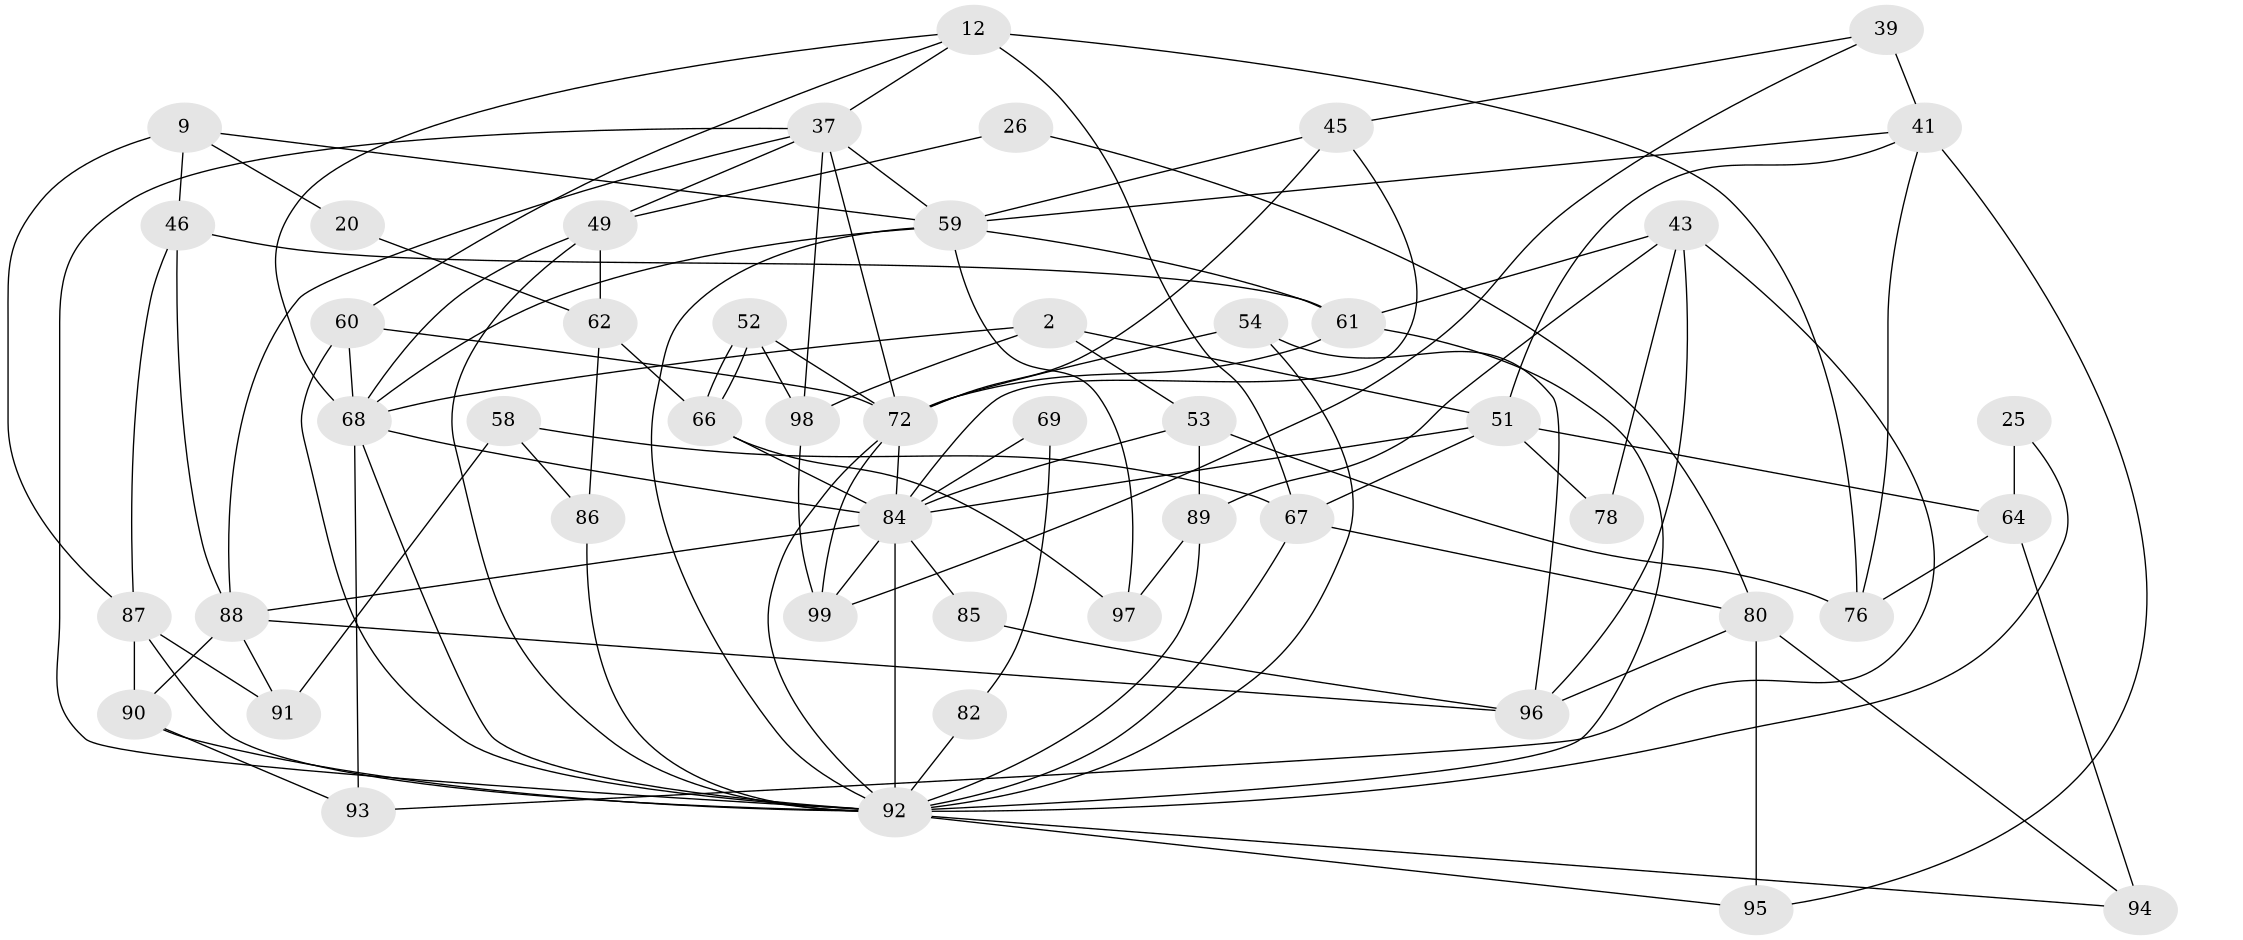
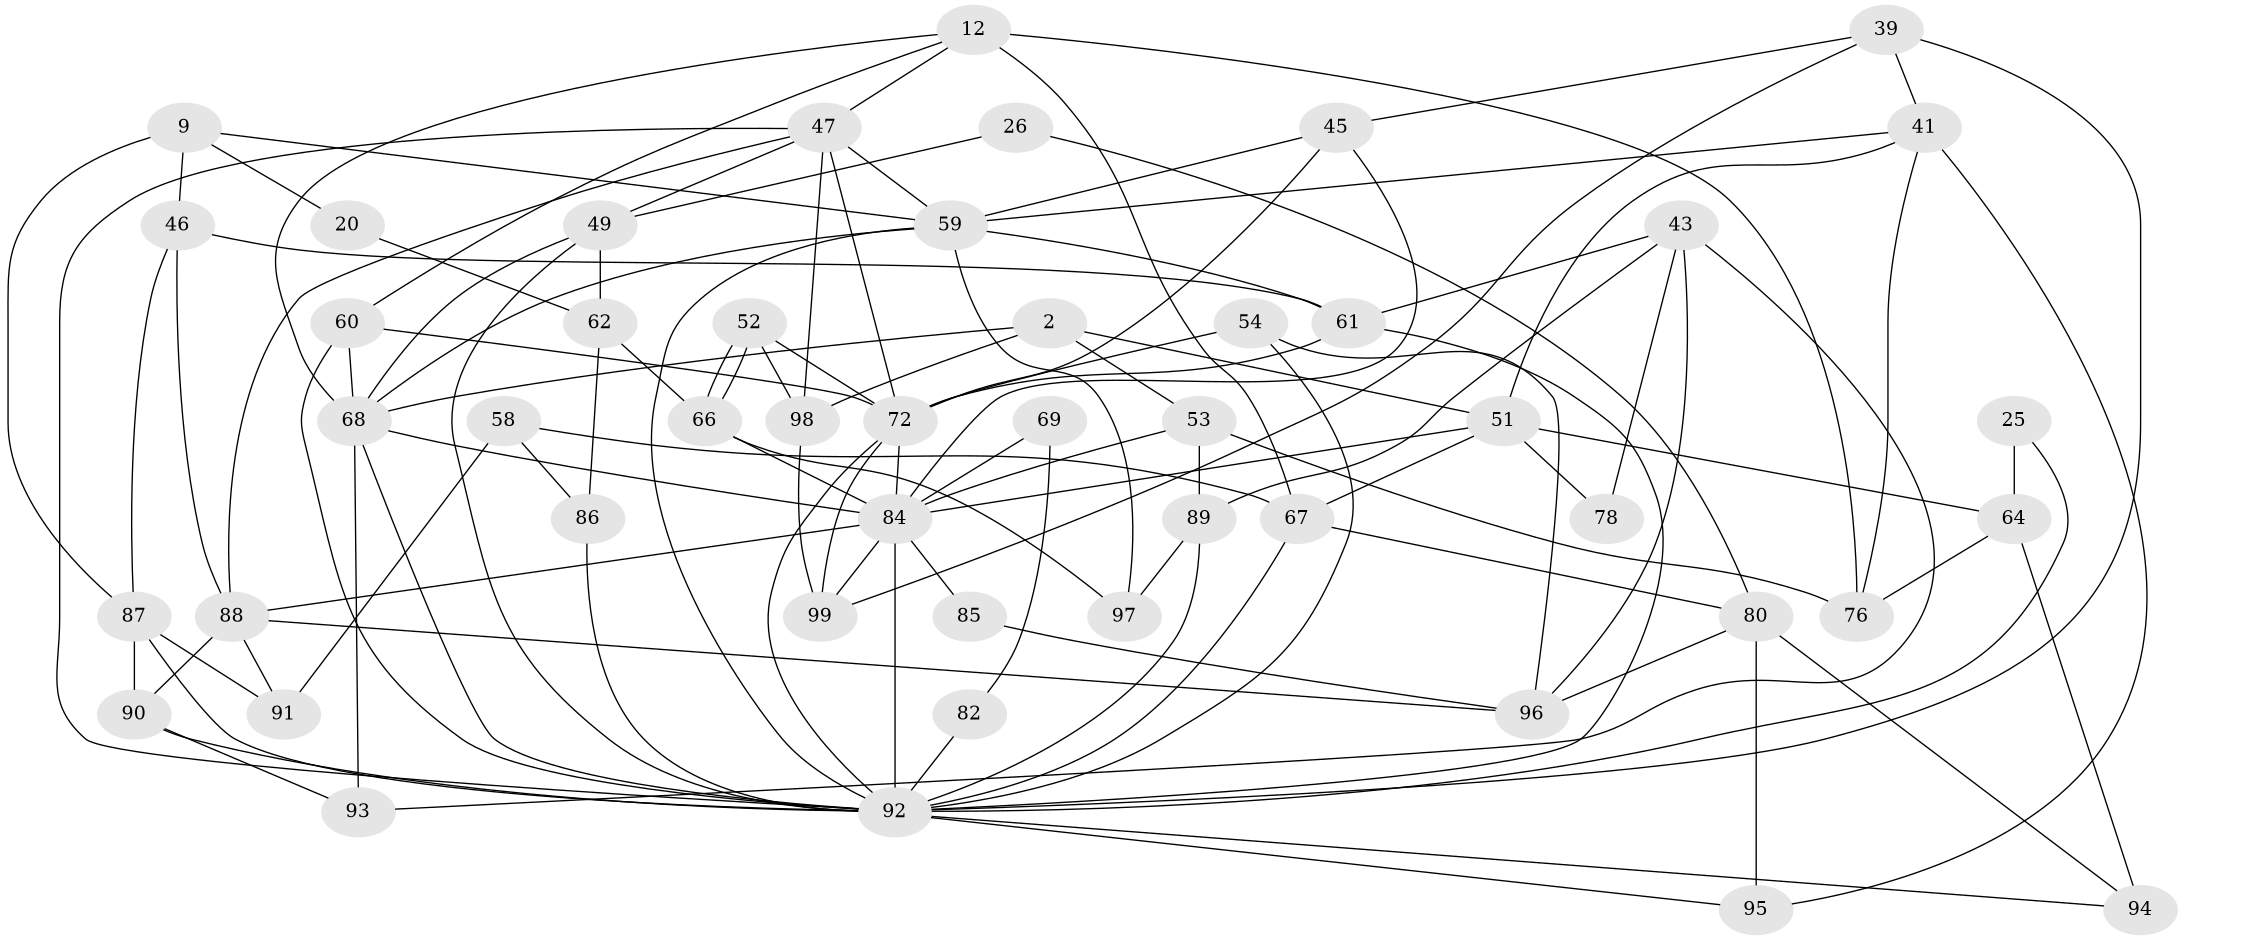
node "37": label "37" -> "47"
edge "39" -- "92": added
